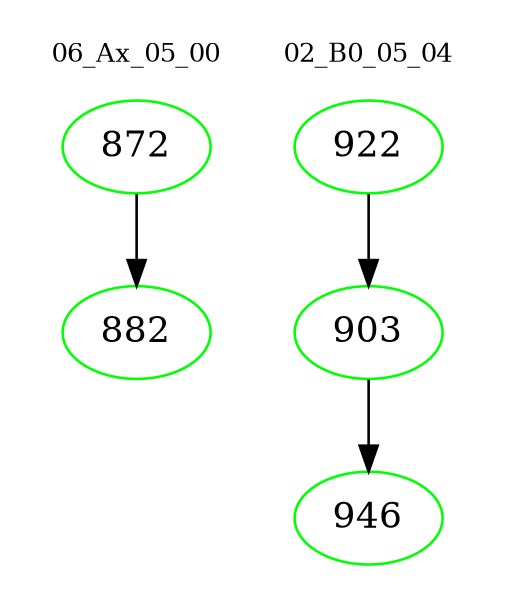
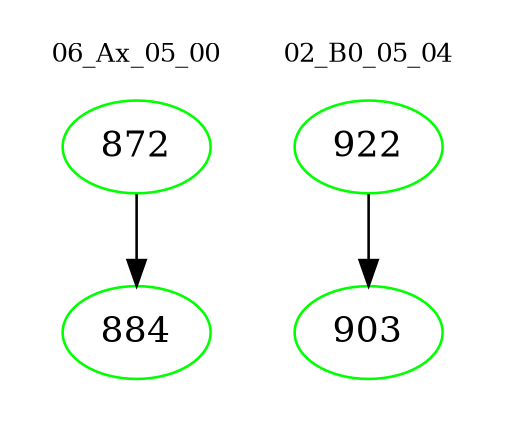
node "882": label "882" -> "884"
node "946": removed
